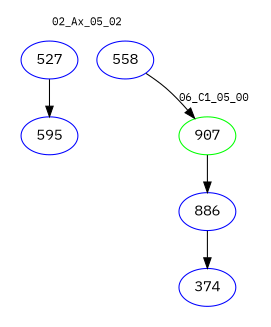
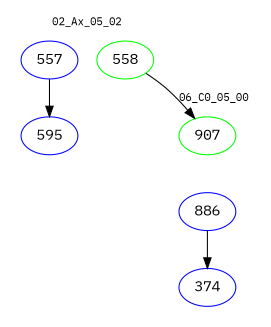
node "527": label "527" -> "557"
node "558": color blue -> green
cluster "06_C1_05_00": label "06_C1_05_00" -> "06_C0_05_00"
edge "907" -> "886": removed
